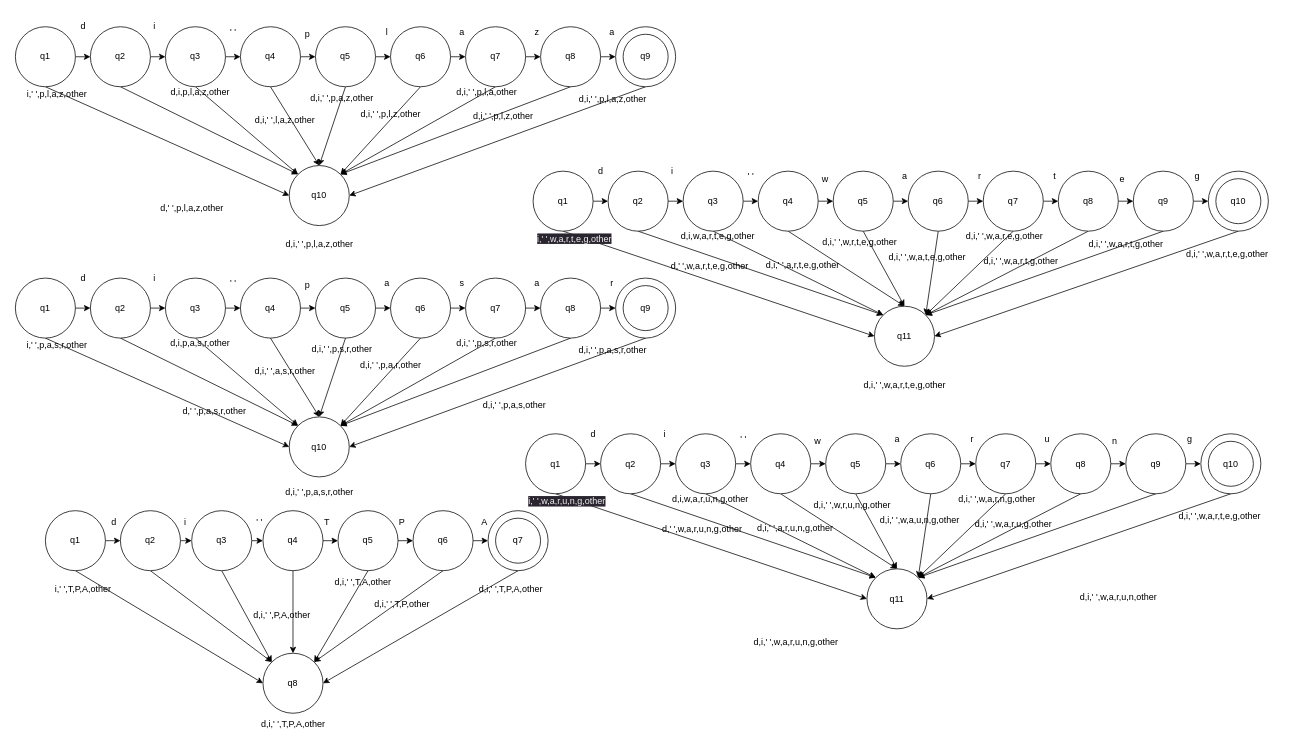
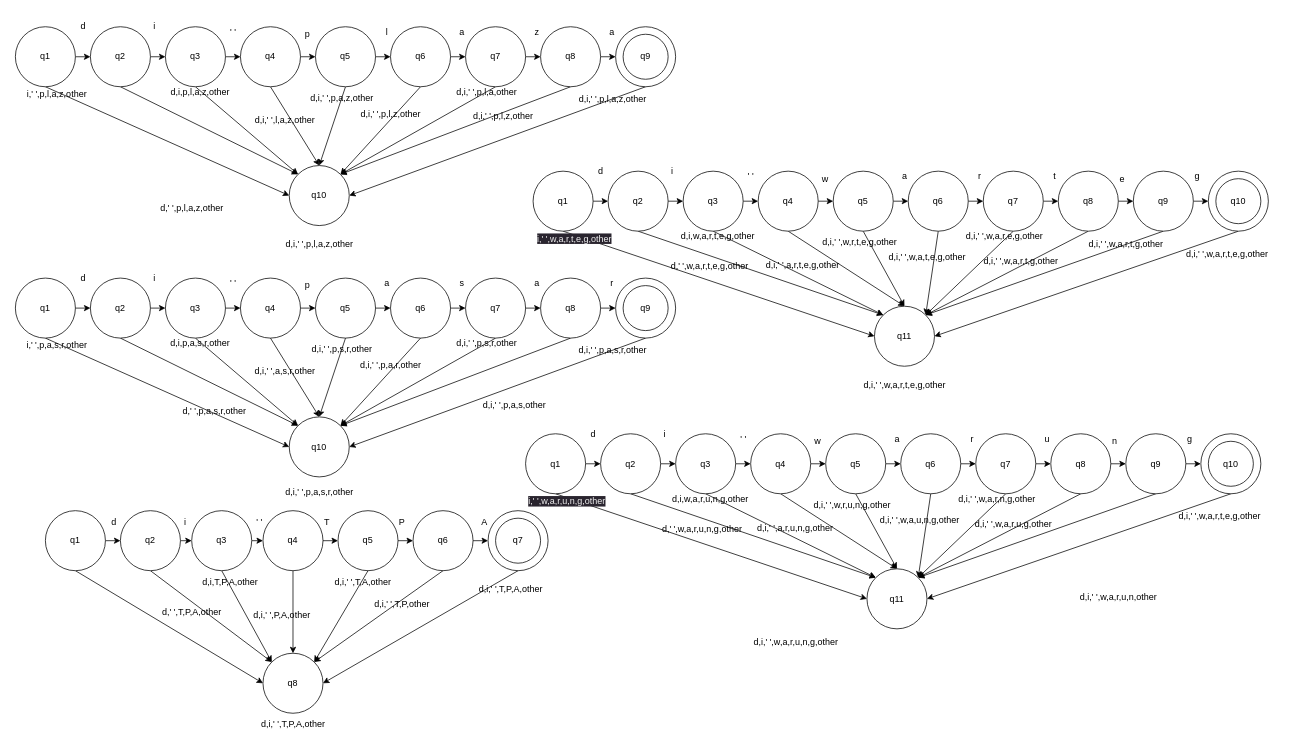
node "d,i,T,P,A,other": added
node "i,' ',T,P,A,other": removed
node "d,' ',T,P,A,other": added
